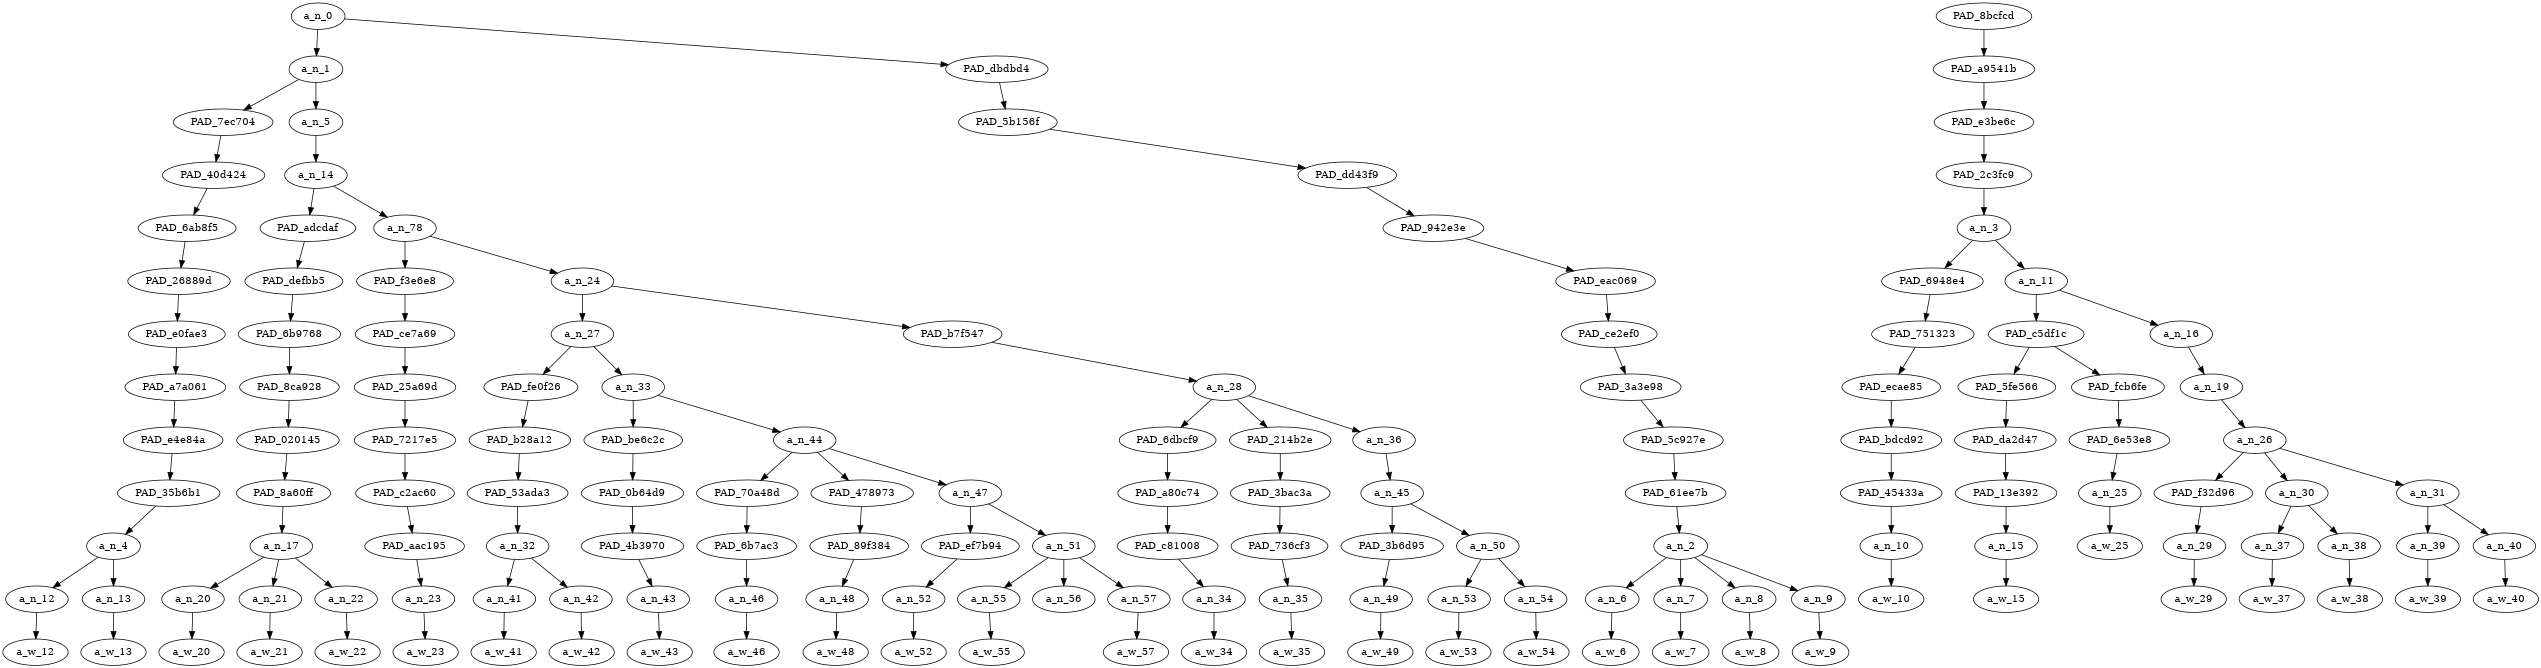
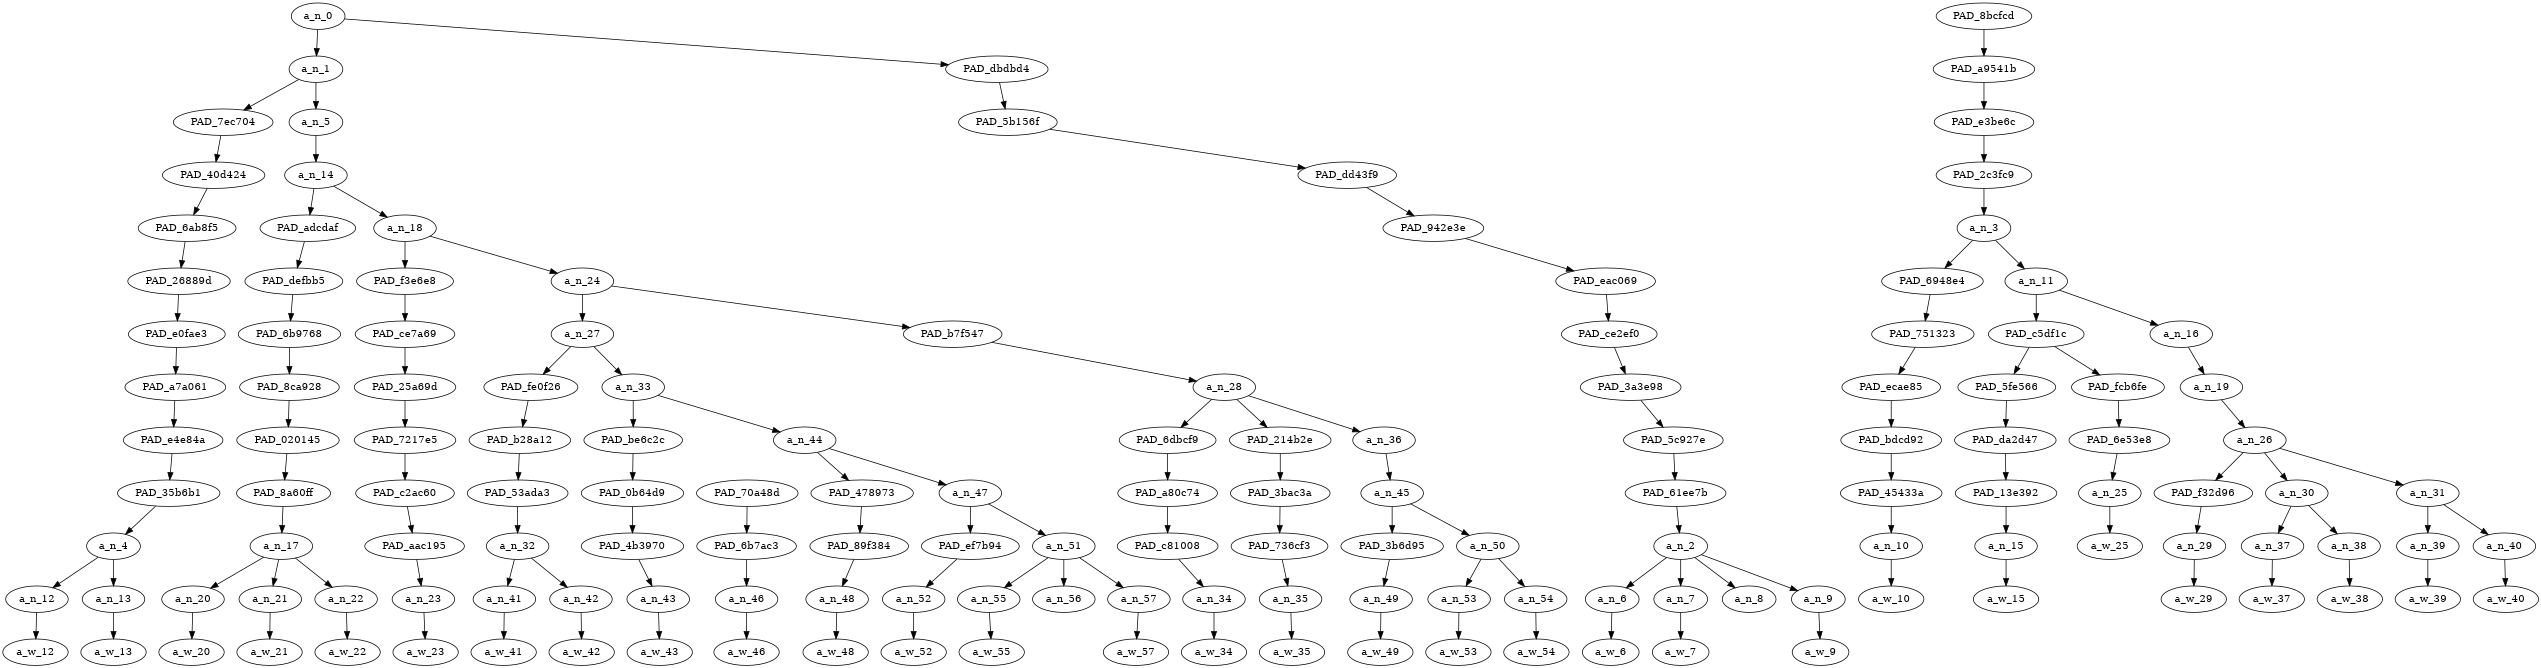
node "a_n_78": label "a_n_78" -> "a_n_18"
edge "a_n_44" -> "PAD_70a48d": removed
node "a_w_8": removed
